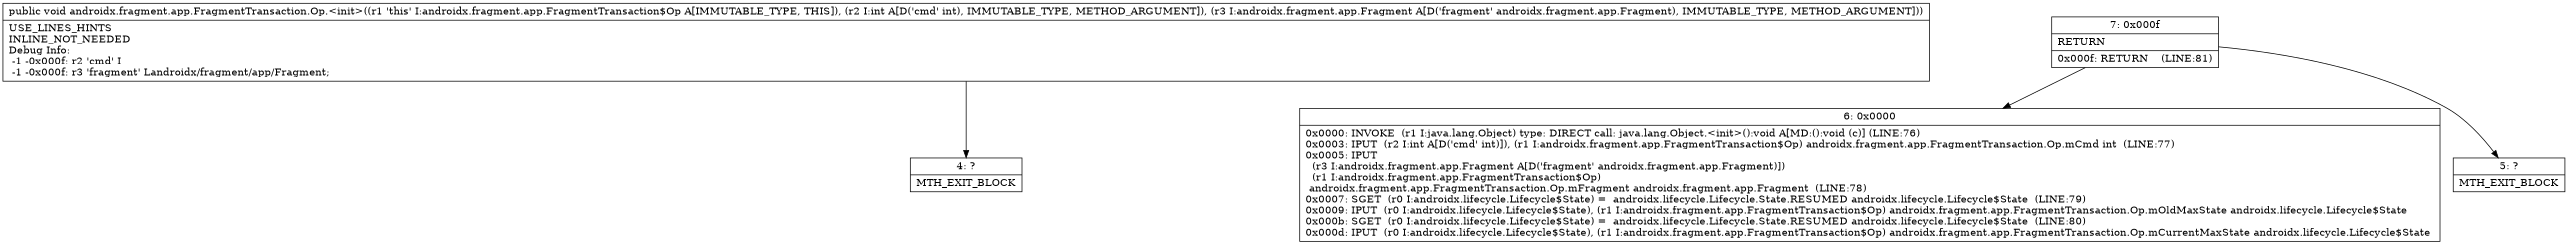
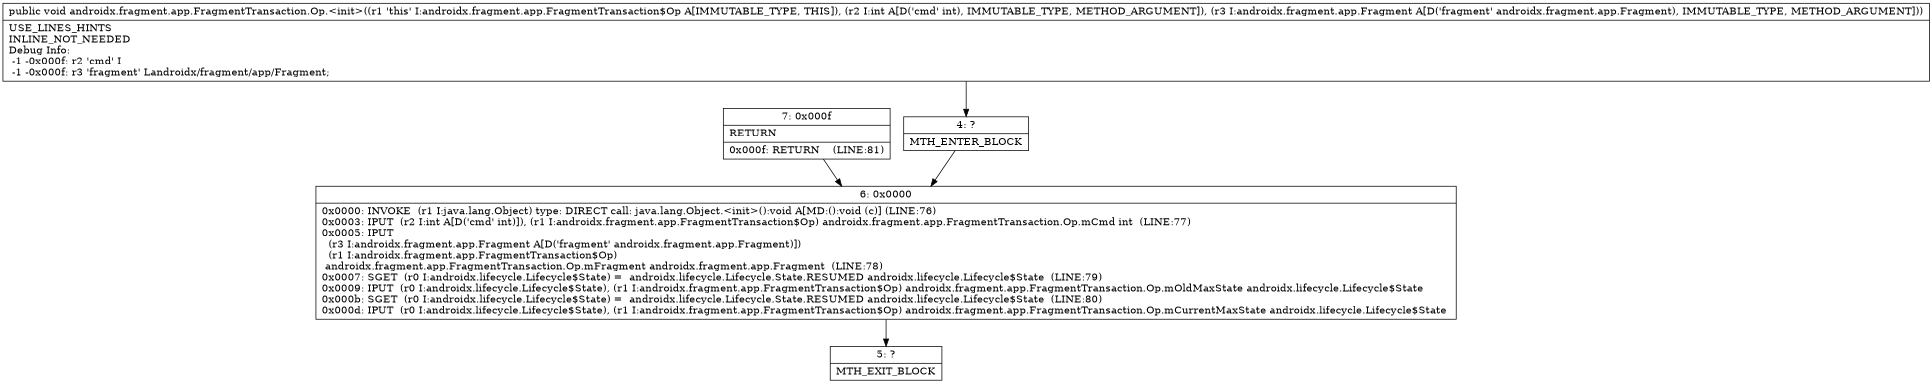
edge "7: 0x000f" -> "5: ?": now "6: 0x0000" -> "5: ?"
edge "4: ?" -> "6: 0x0000": added
node "4: ?": text "MTH_EXIT_BLOCK" -> "MTH_ENTER_BLOCK"
